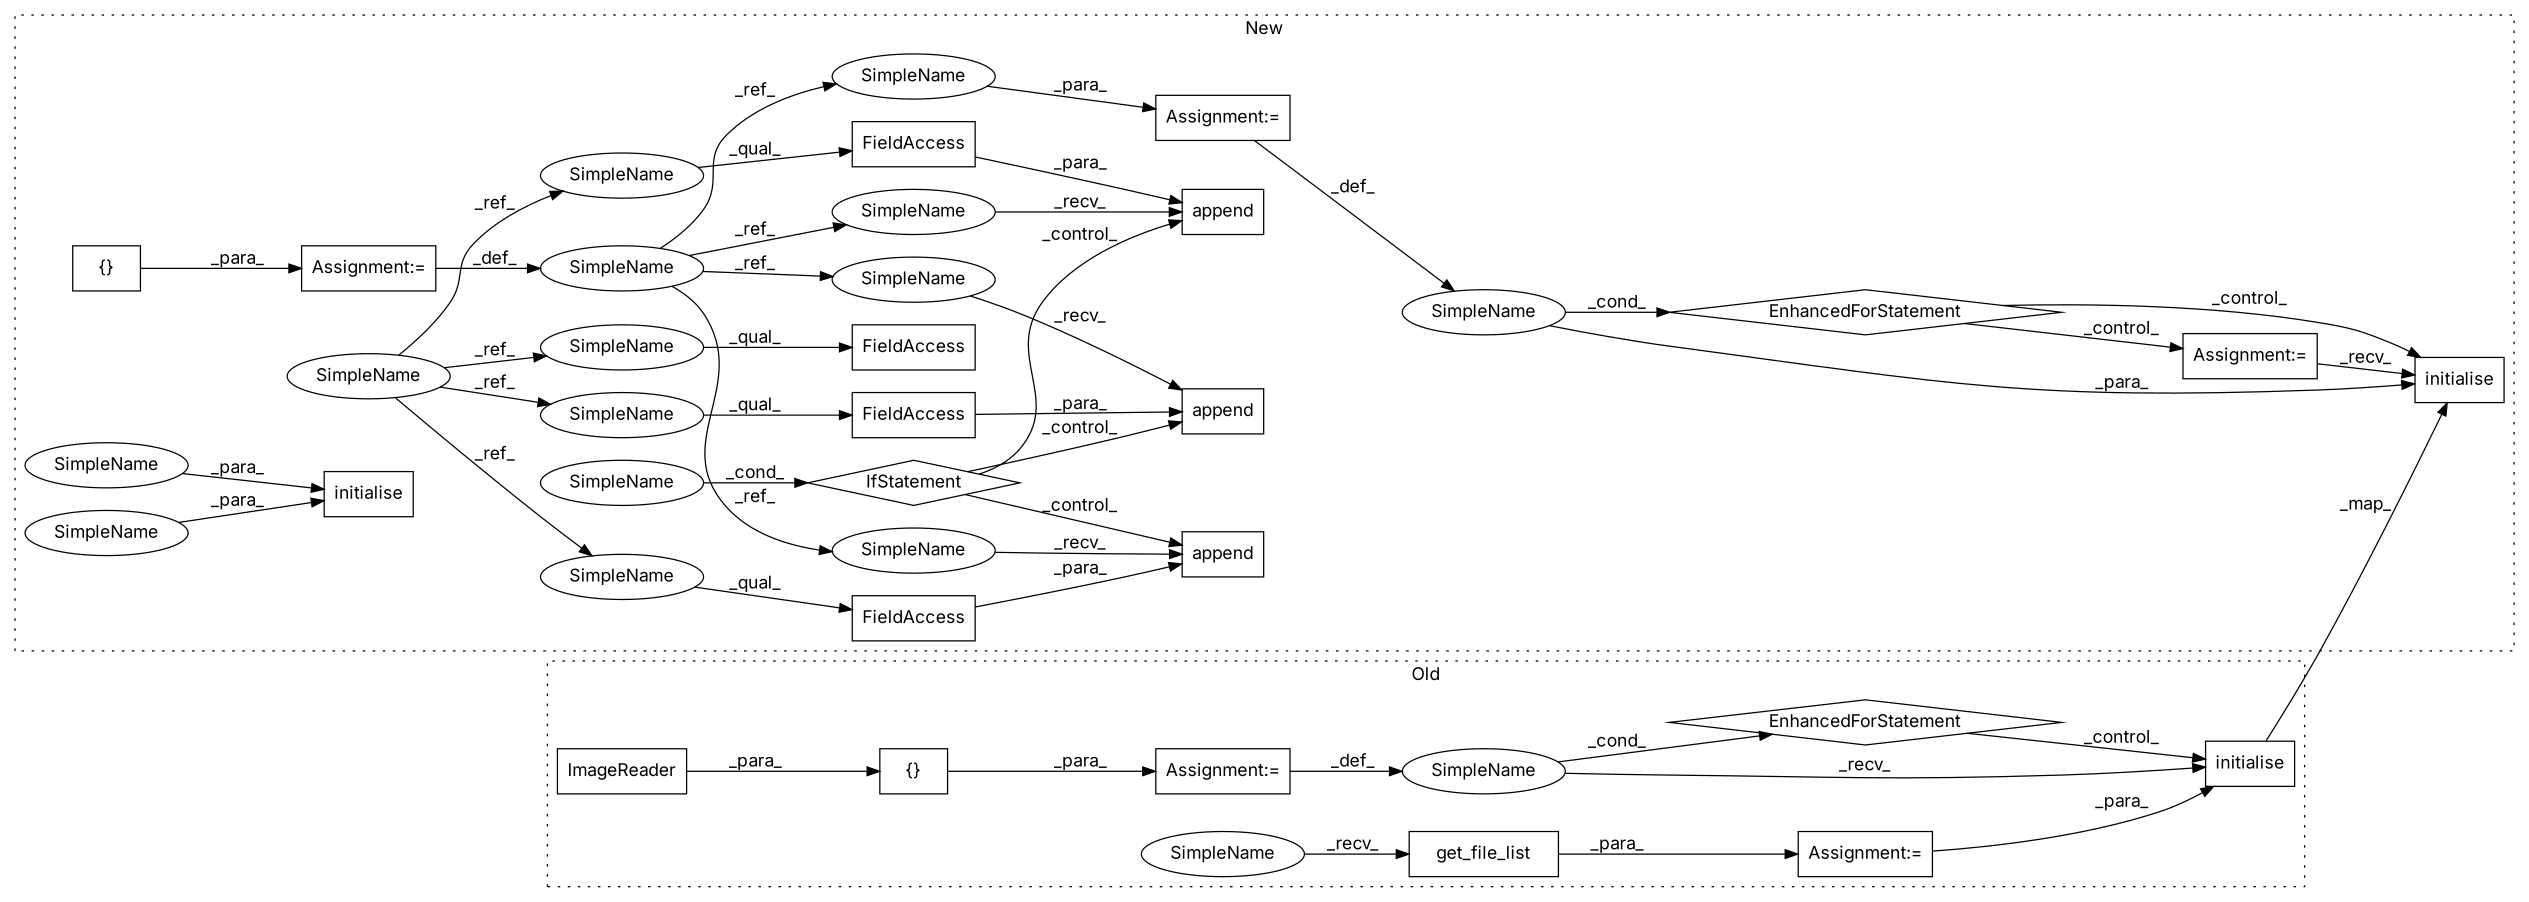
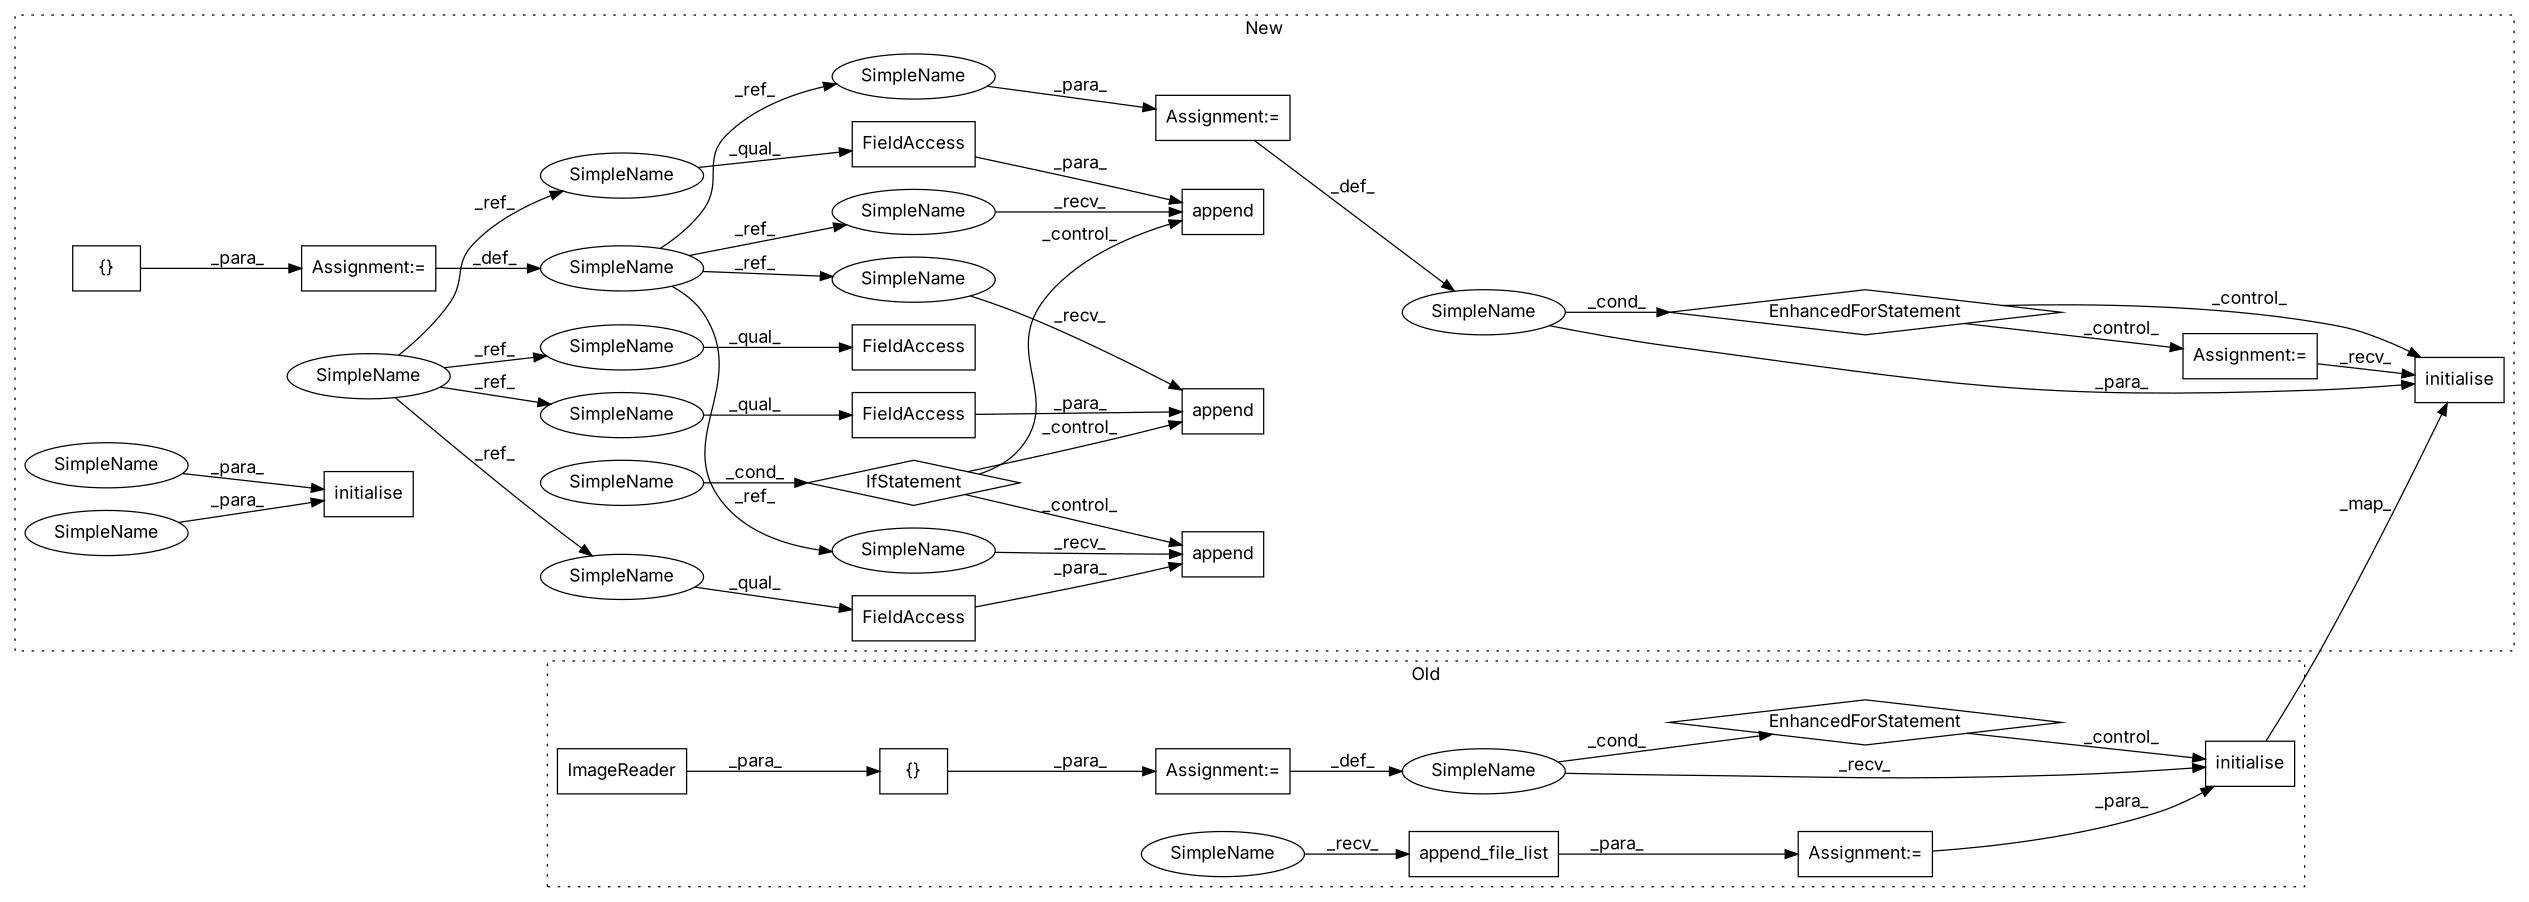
node "get_file_list": label "get_file_list" -> "append_file_list"
